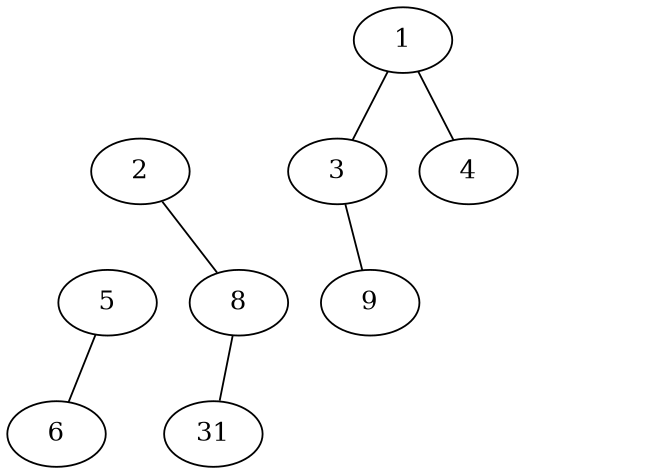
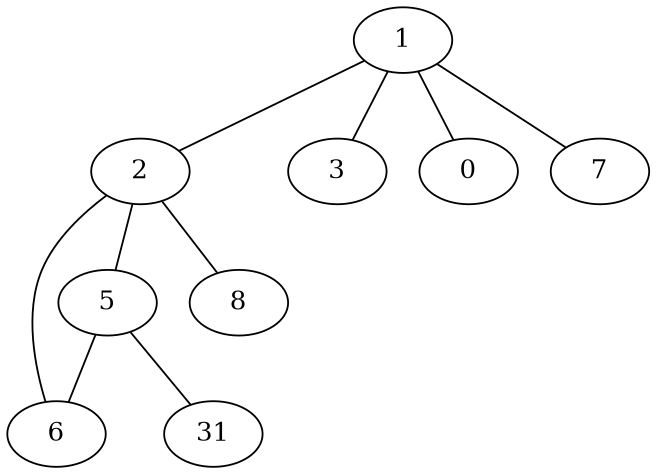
edge "1" -- "2": added
node "4": label "4" -> "0"
node "7": added
edge "2" -- "5": added
edge "2" -- "6": added
node "9": removed
edge "8" -- "31": now "5" -- "31"
